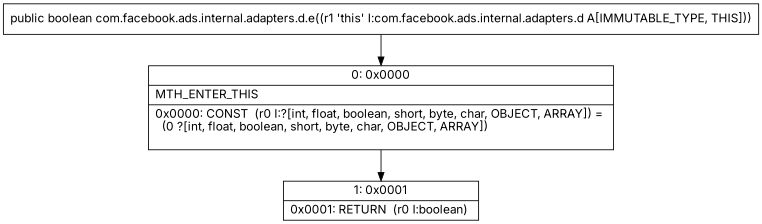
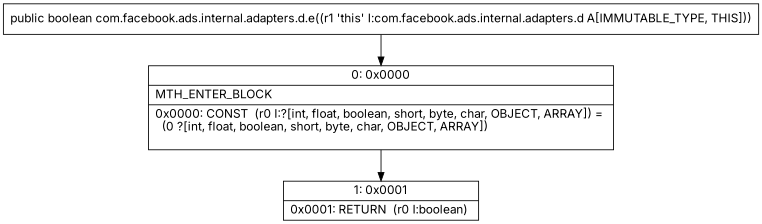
node "0: 0x0000": text "MTH_ENTER_THIS" -> "MTH_ENTER_BLOCK"
